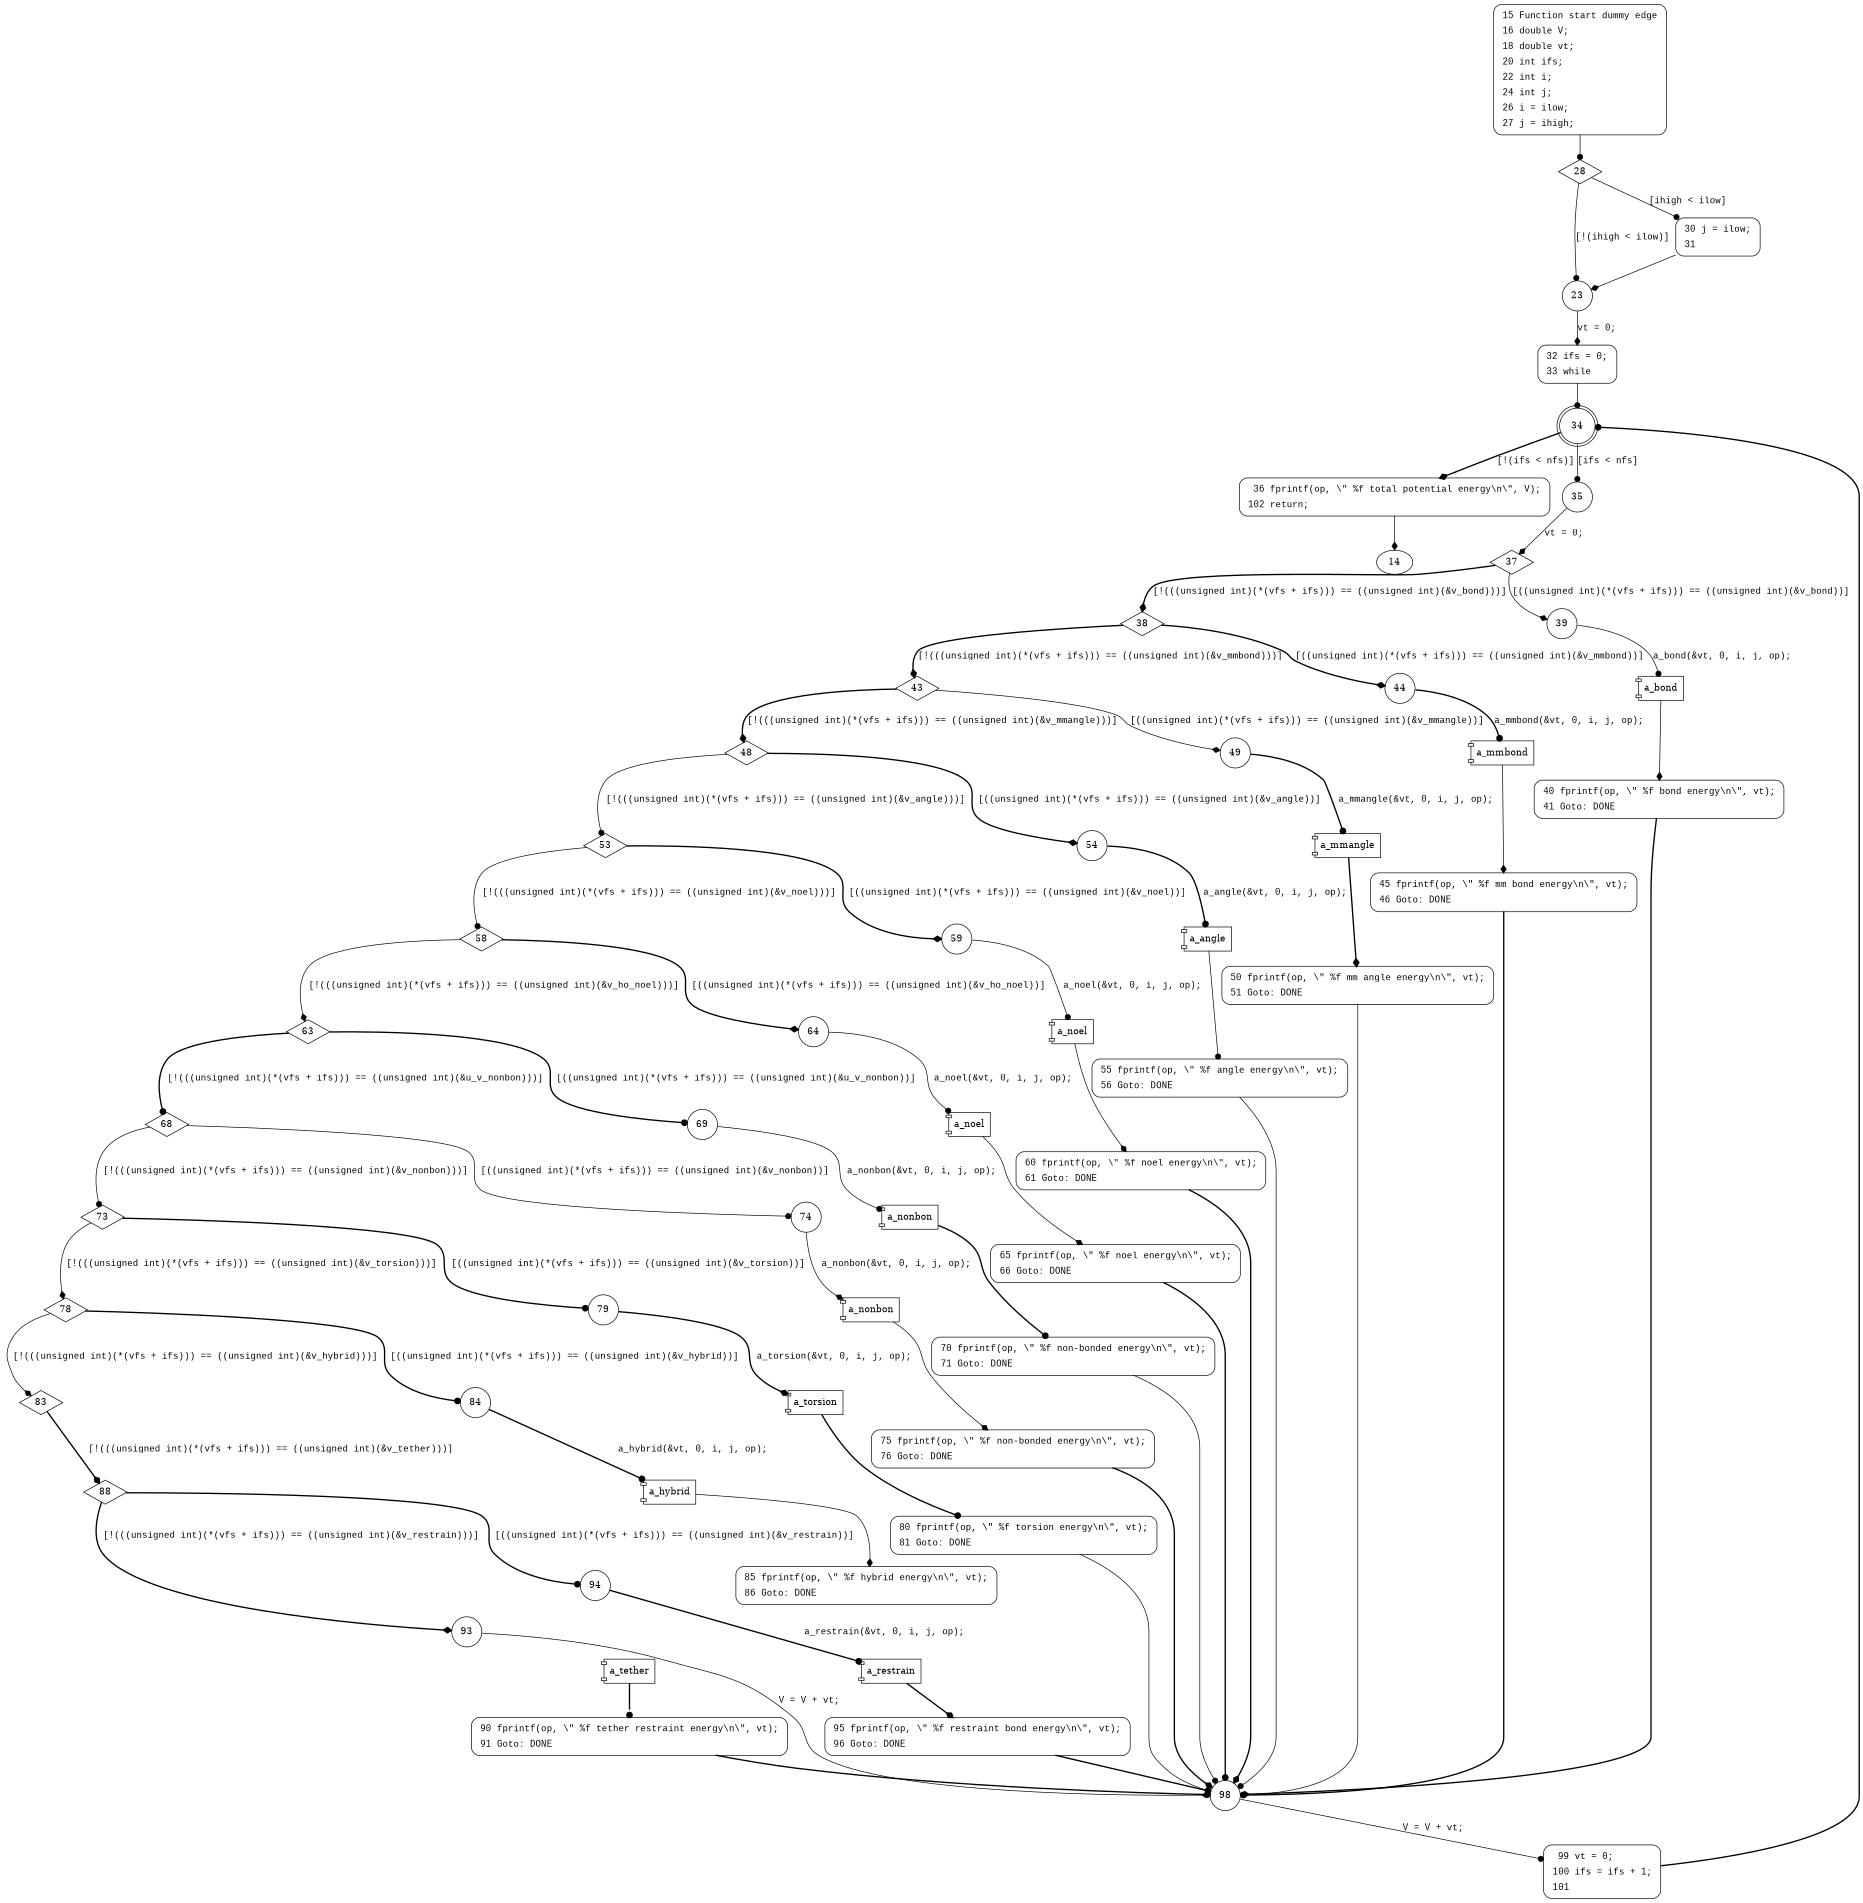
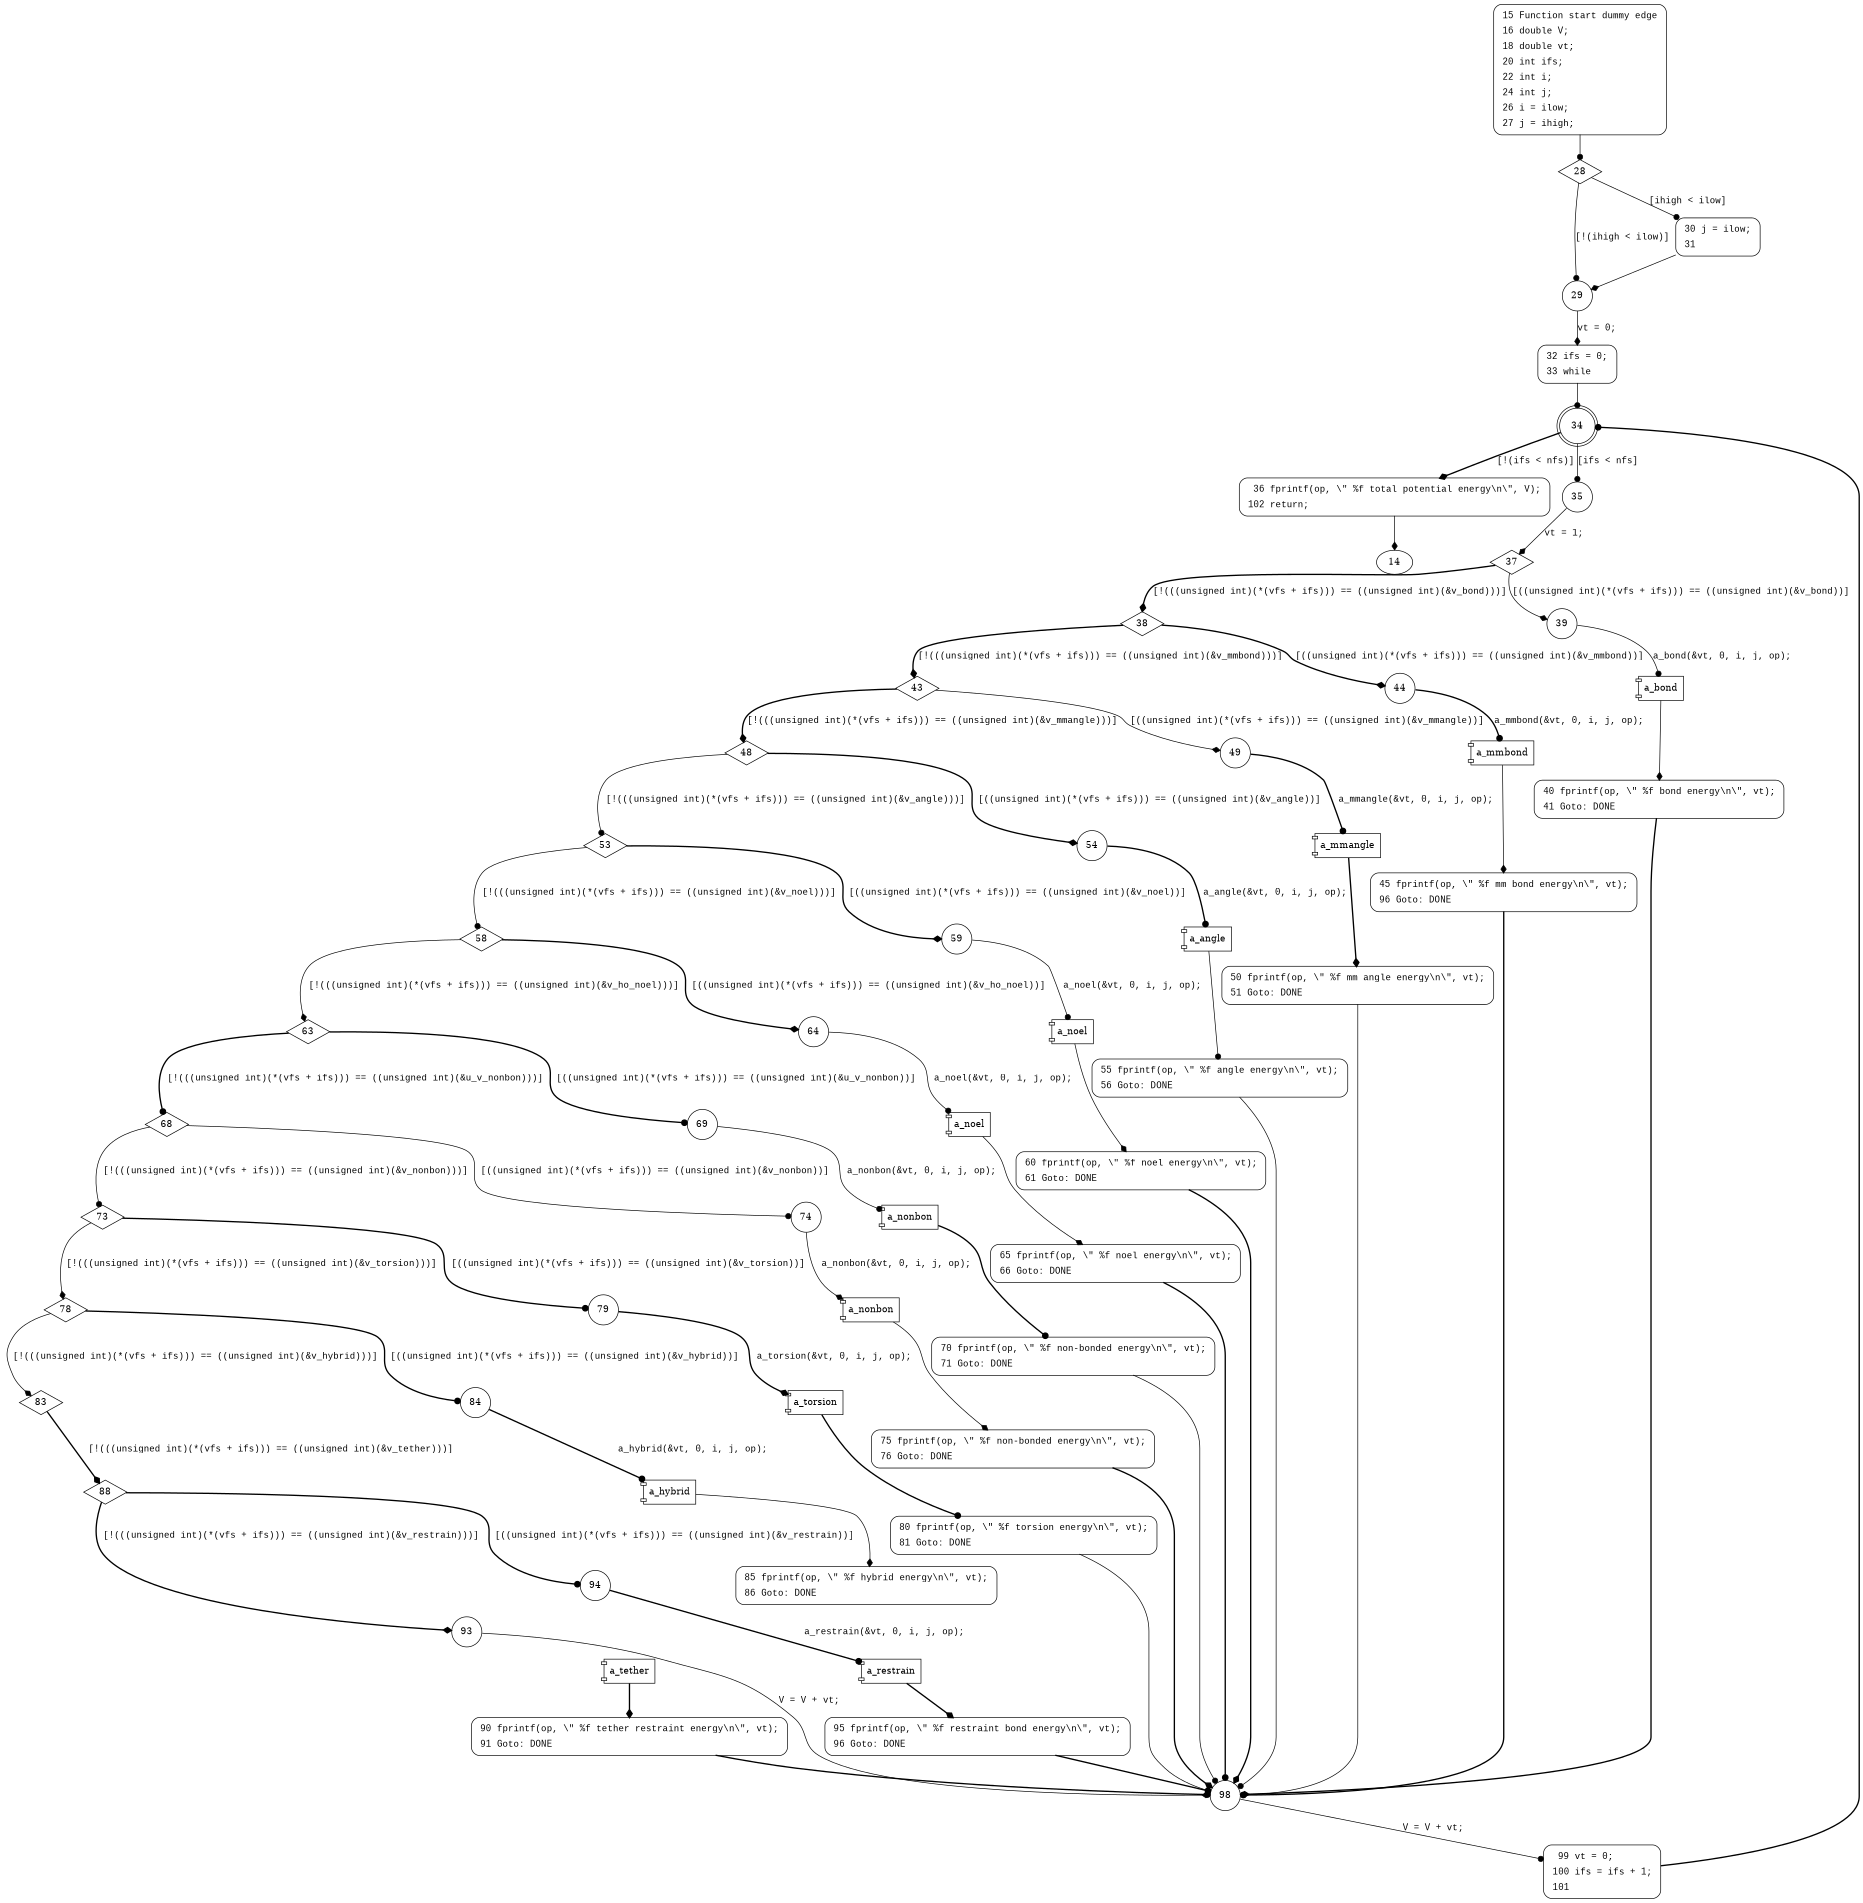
node "23": label "23" -> "29"
edge "35" -> "37": label "vt = 0;" -> "vt = 1;"
node "45": text "46" -> "96"
edge "a_tether" -> "90": arrowhead dot -> diamond
